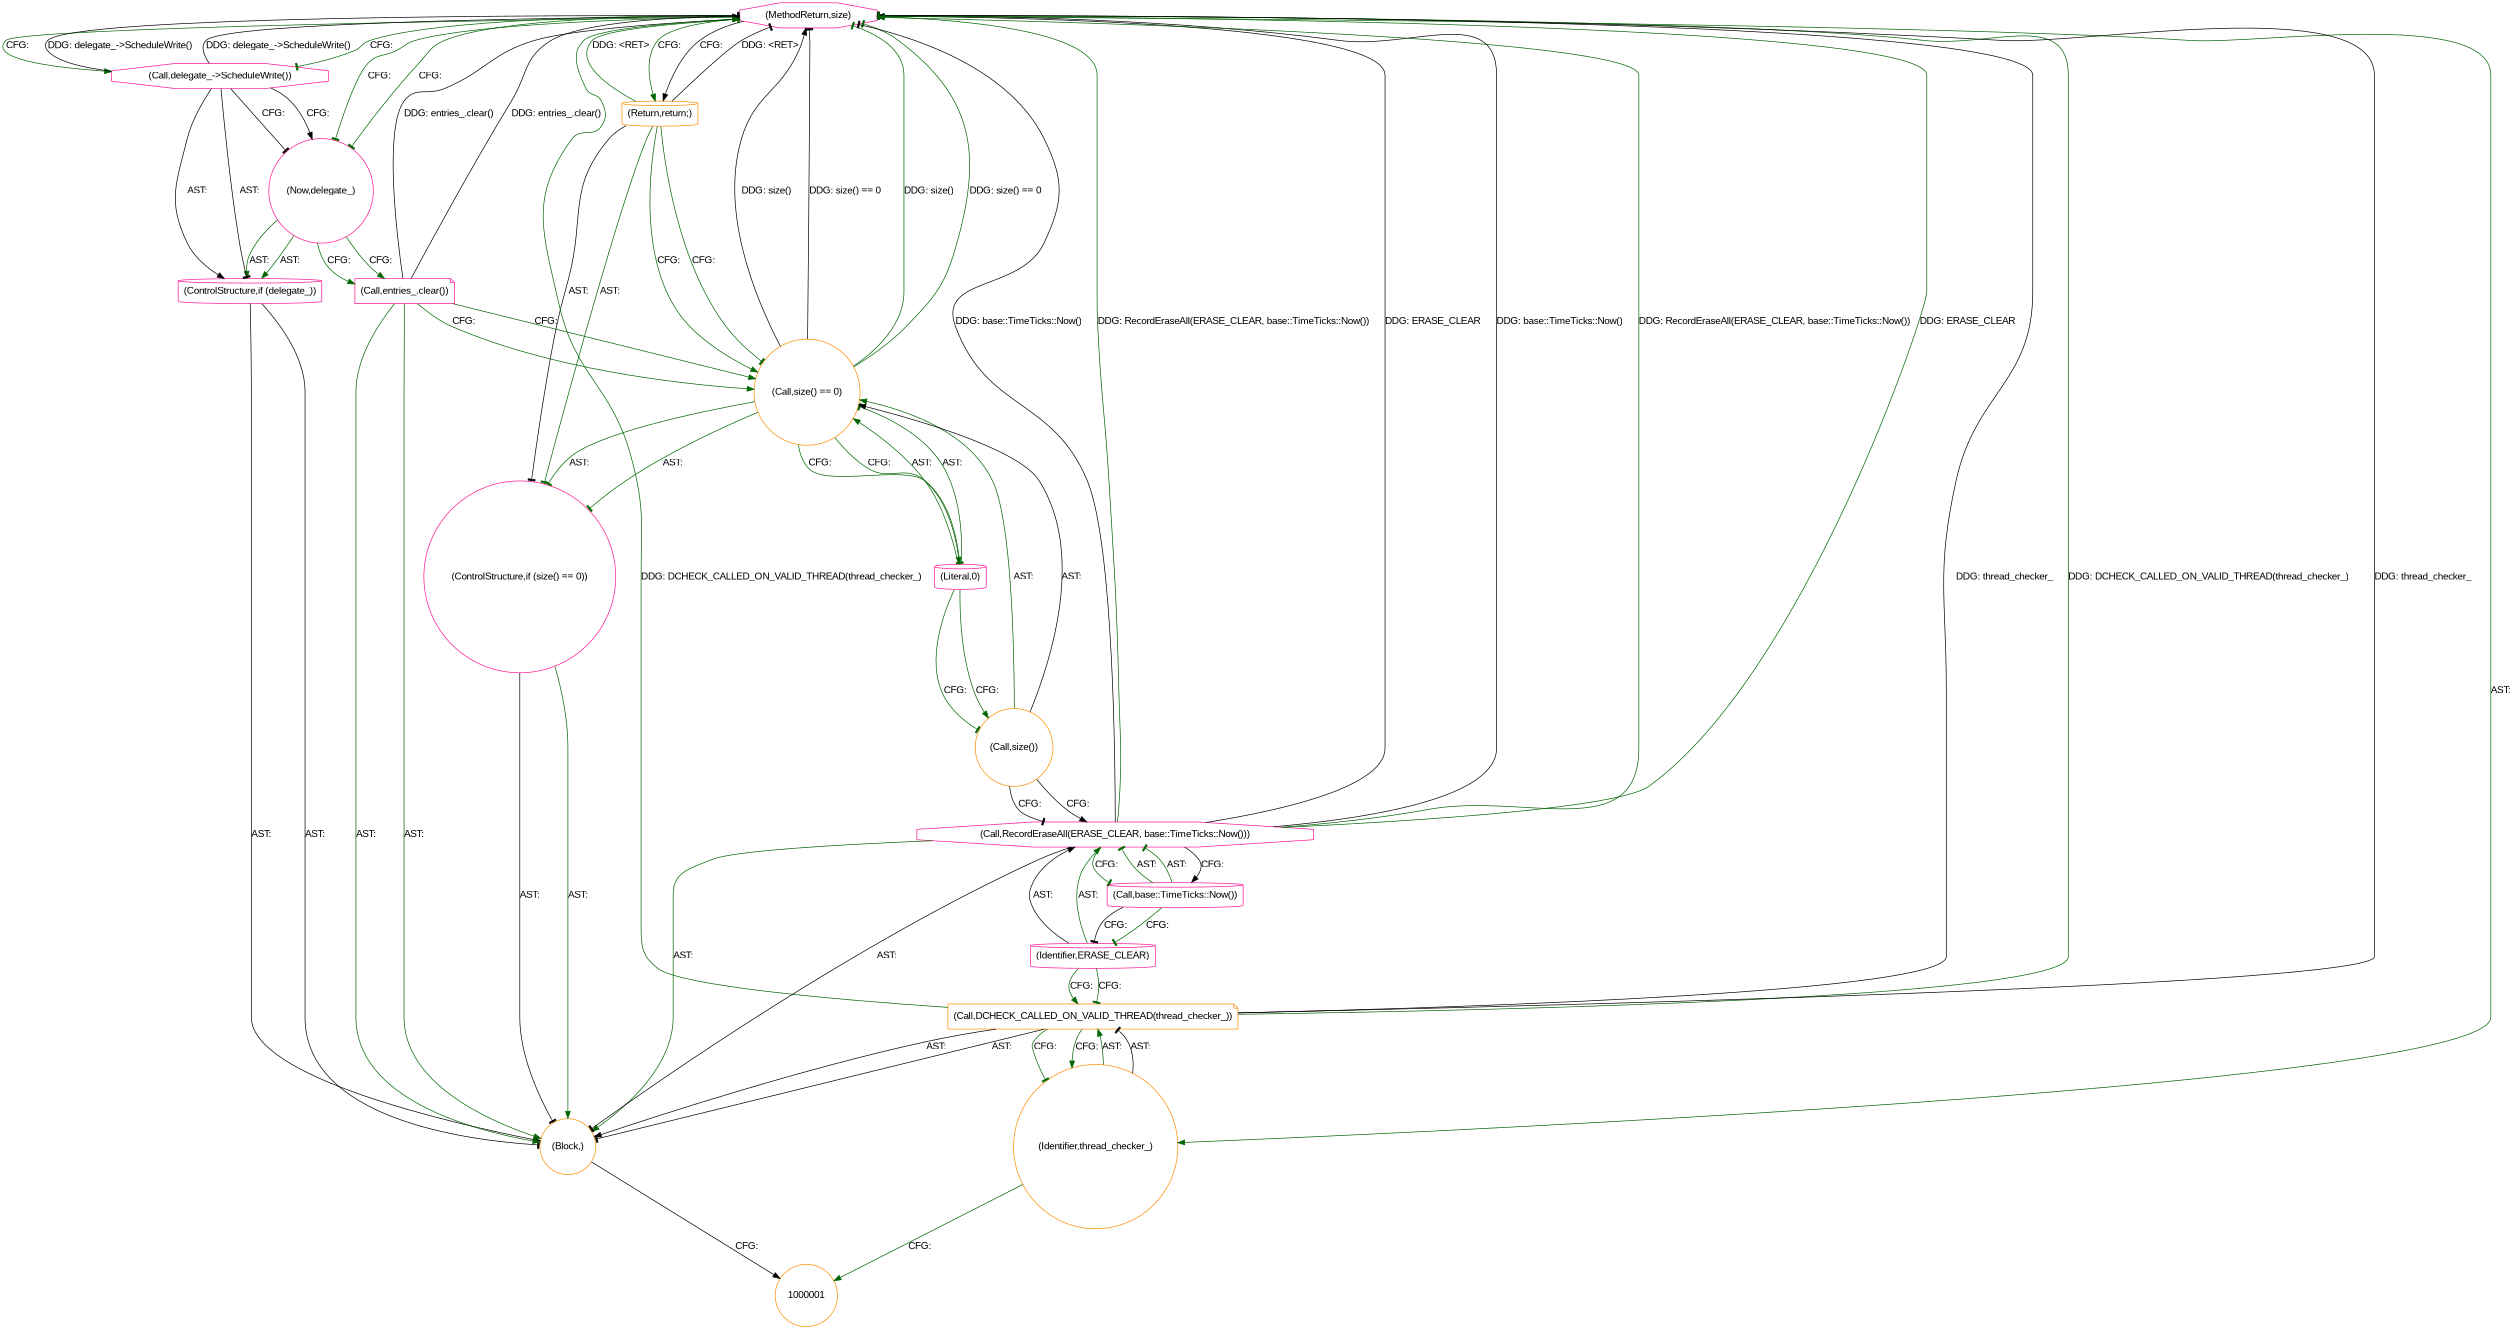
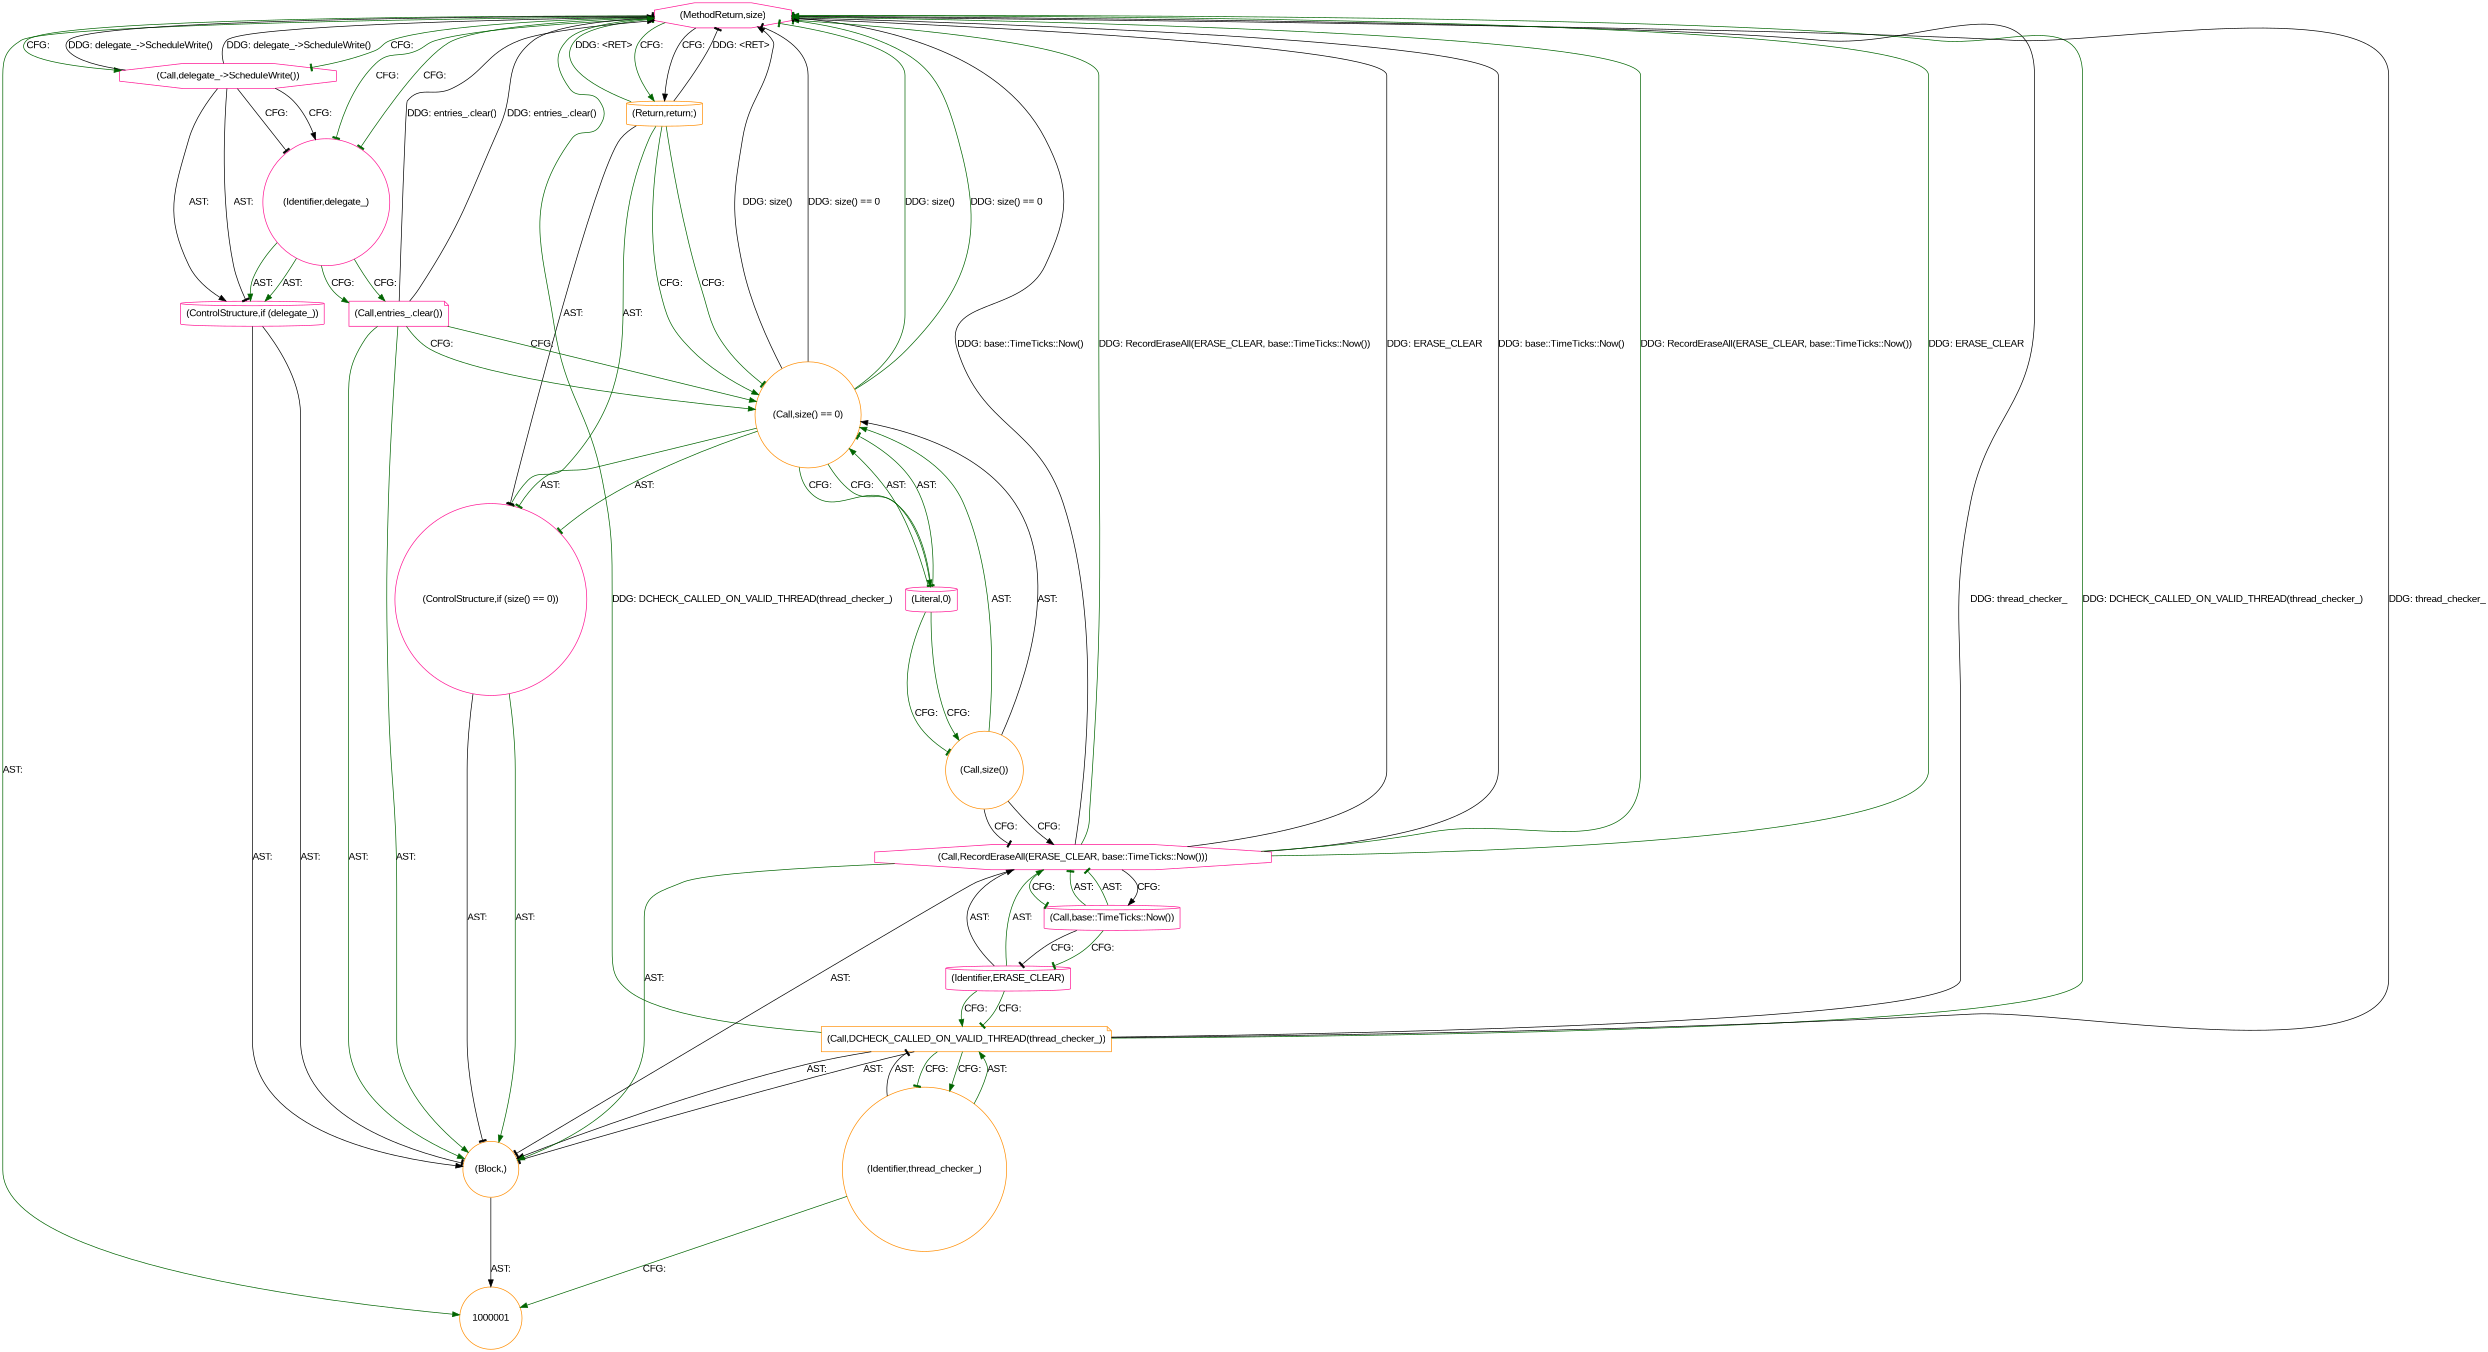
node "(Now,delegate_)": label "(Now,delegate_)" -> "(Identifier,delegate_)"
edge "(MethodReturn,size)" -> "(Identifier,thread_checker_)": now "(MethodReturn,size)" -> "1000001"
edge "(Block,)" -> "1000001": label "CFG: " -> "AST: "
